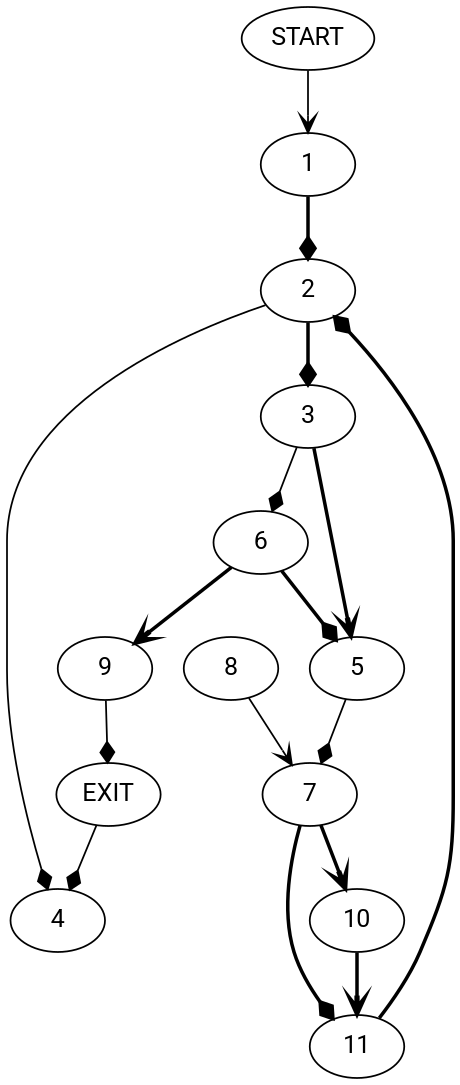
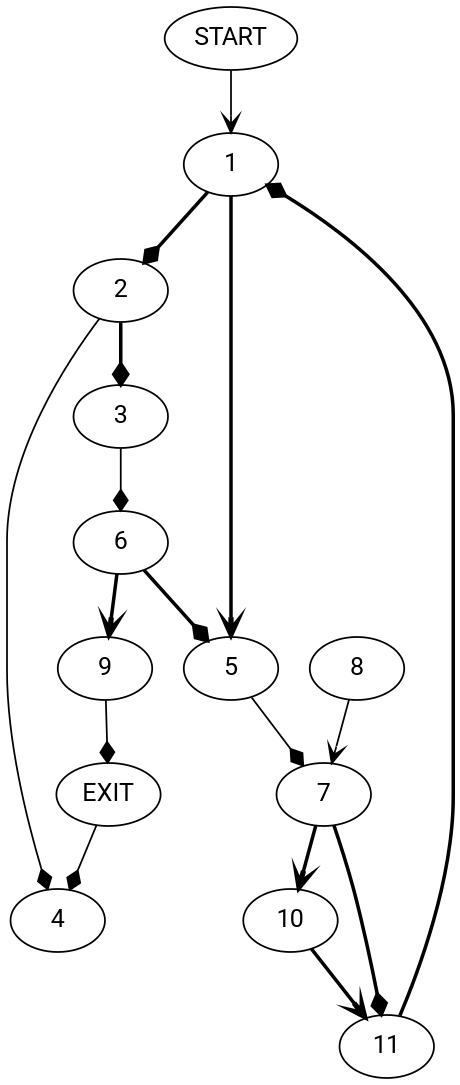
edge "3" -> "5": now "1" -> "5"
edge "11" -> "2": now "11" -> "1"
